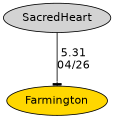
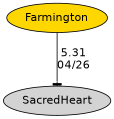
edge "SacredHeart" -> "Farmington": reversed
